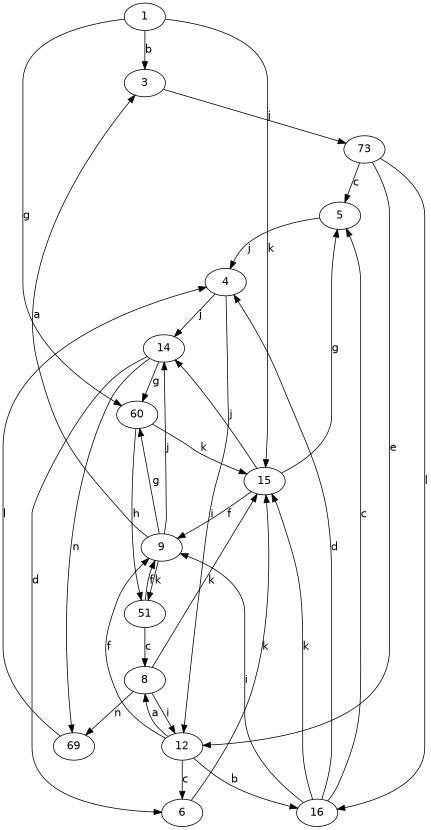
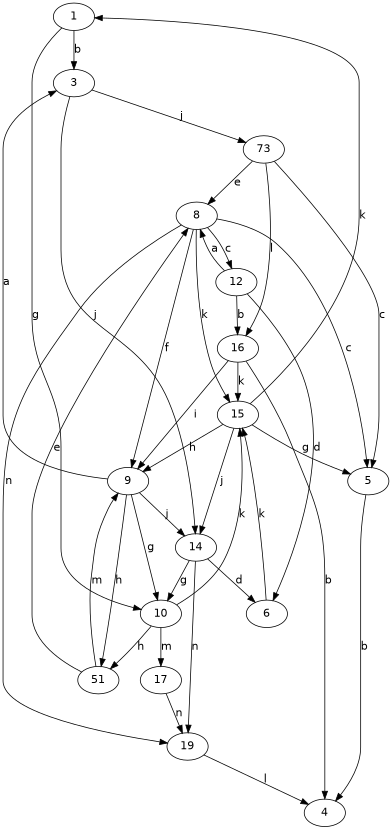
edge "1" -> "15": reversed
edge "5" -> "4": label "j" -> "b"
edge "4" -> "14": now "3" -> "14"
node "60": label "60" -> "10"
edge "4" -> "12": removed, label "i"
edge "15" -> "9": label "f" -> "h"
edge "73" -> "12": now "73" -> "8"
edge "16" -> "5": now "8" -> "5"
edge "16" -> "4": label "d" -> "b"
edge "51" -> "9": label "f" -> "m"
edge "9" -> "51": label "k" -> "h"
edge "51" -> "8": label "c" -> "e"
edge "12" -> "9": now "8" -> "9"
node "17": added
edge "8" -> "12": label "i" -> "c"
node "69": label "69" -> "19"
edge "12" -> "6": label "c" -> "d"
